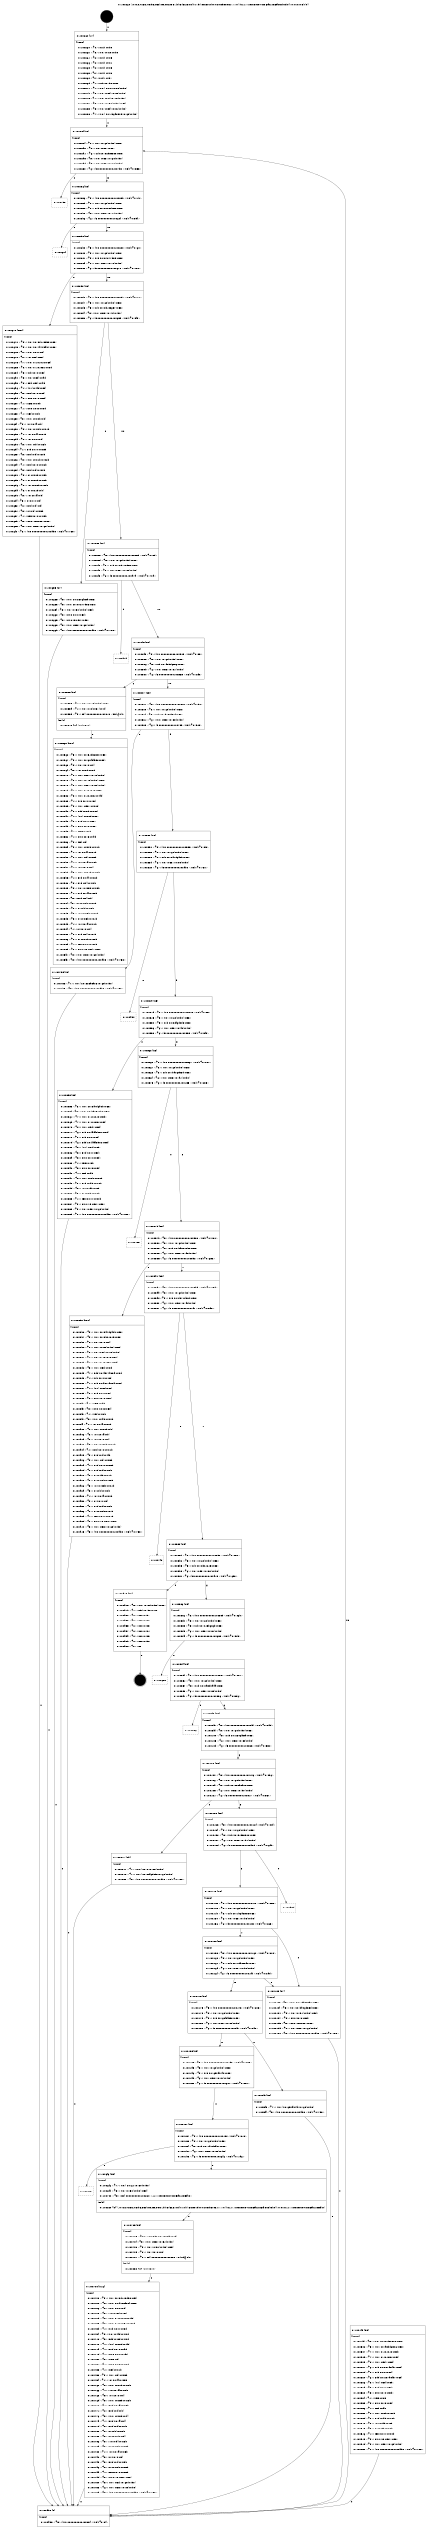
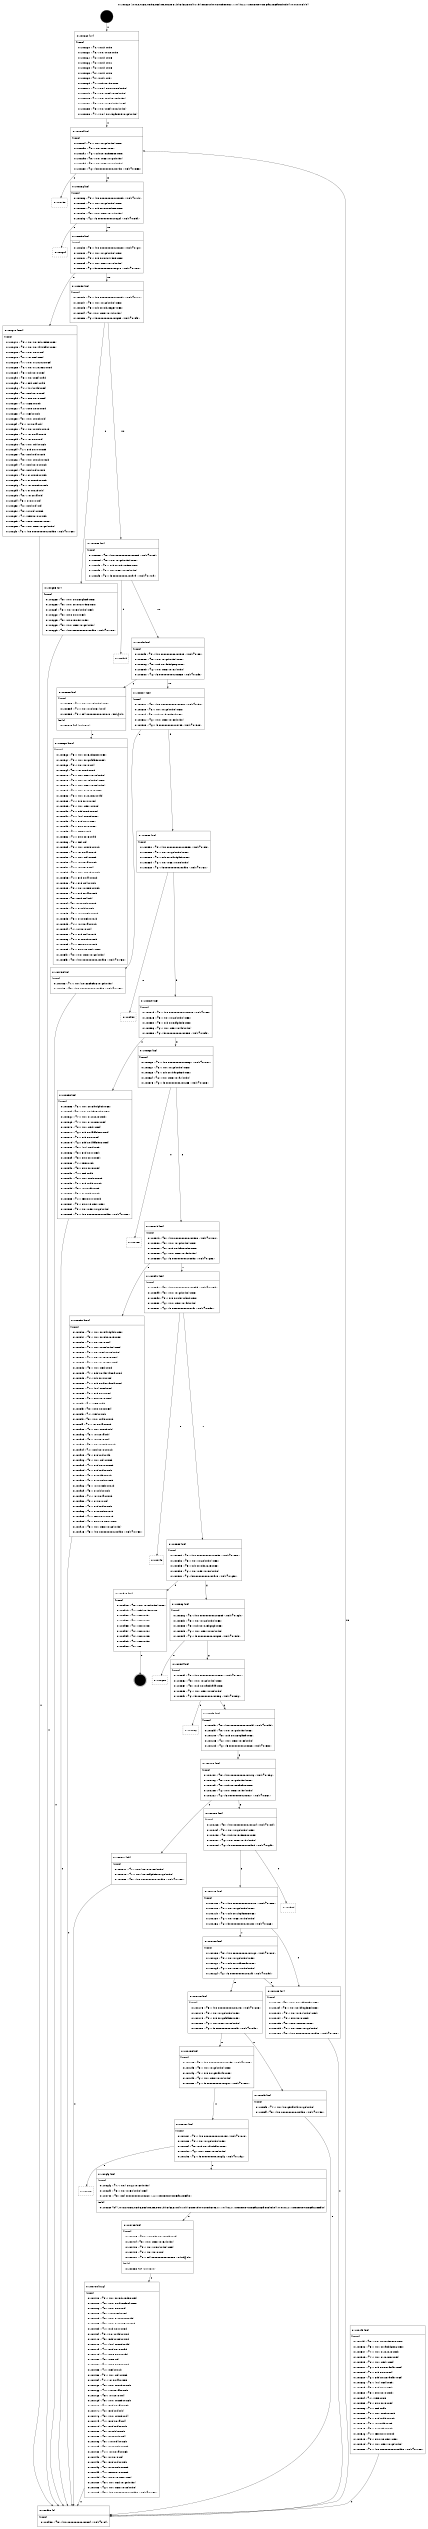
edge "0x4013c6 [25]" -> "0x4013df [25]": added, label "6"
